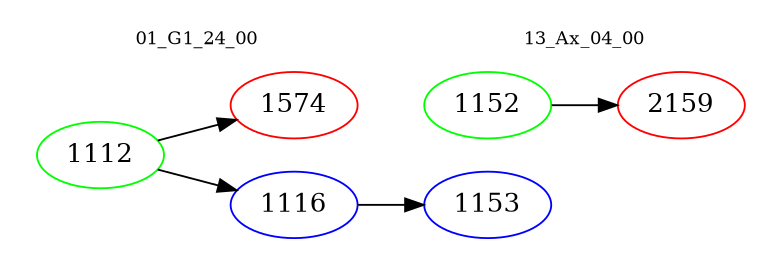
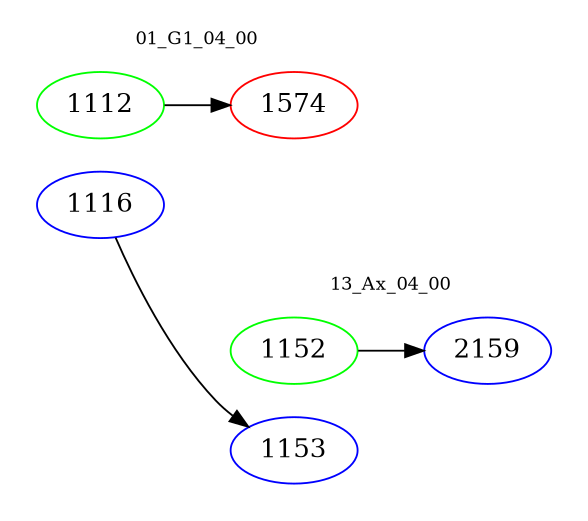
cluster "01_G1_24_00": label "01_G1_24_00" -> "01_G1_04_00"
node "2159": color red -> blue
edge "1112" -> "1116": removed
